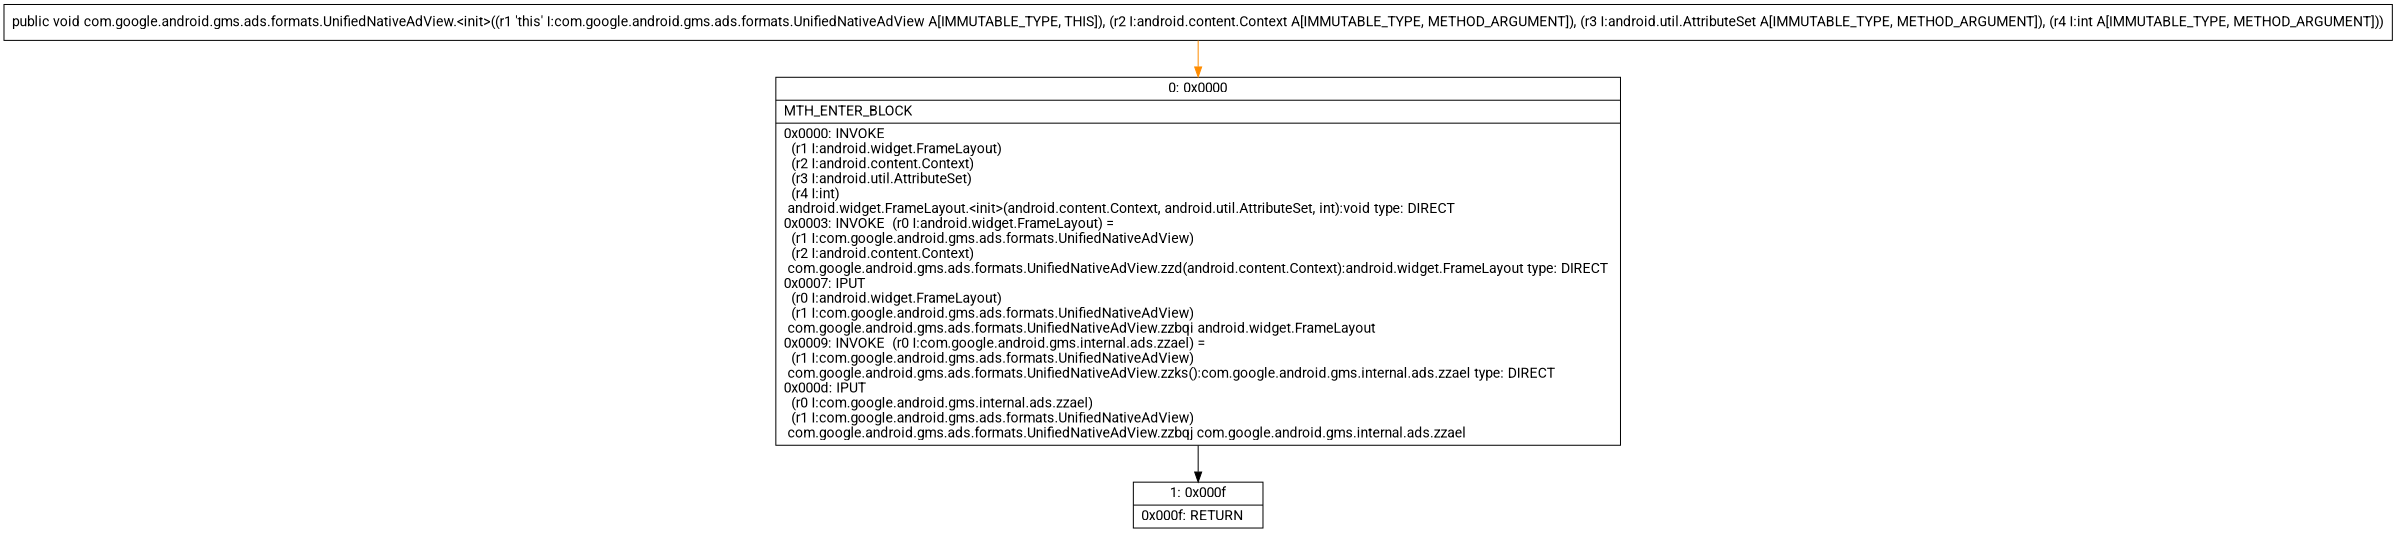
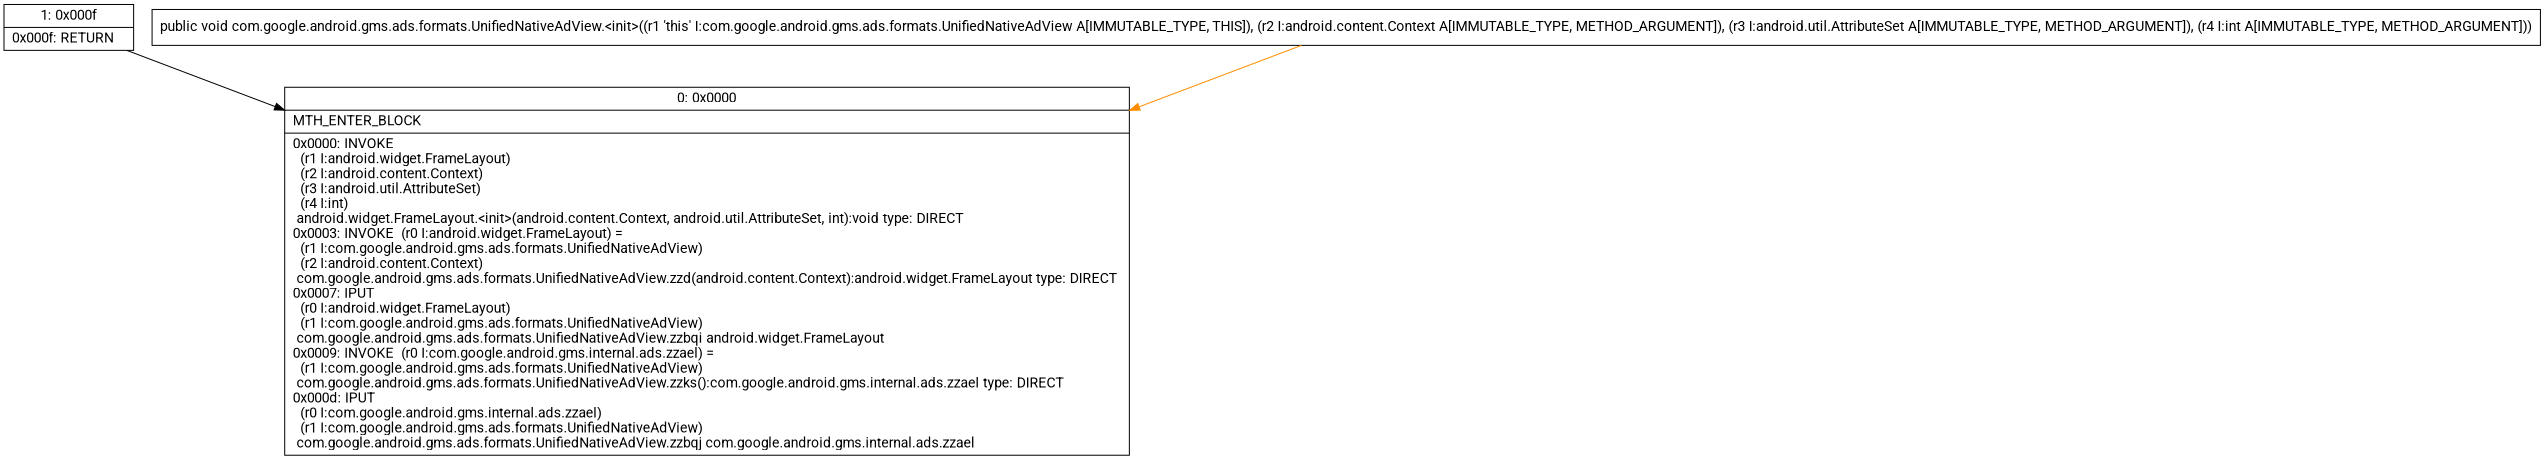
edge "0: 0x0000" -> "1: 0x000f": reversed
